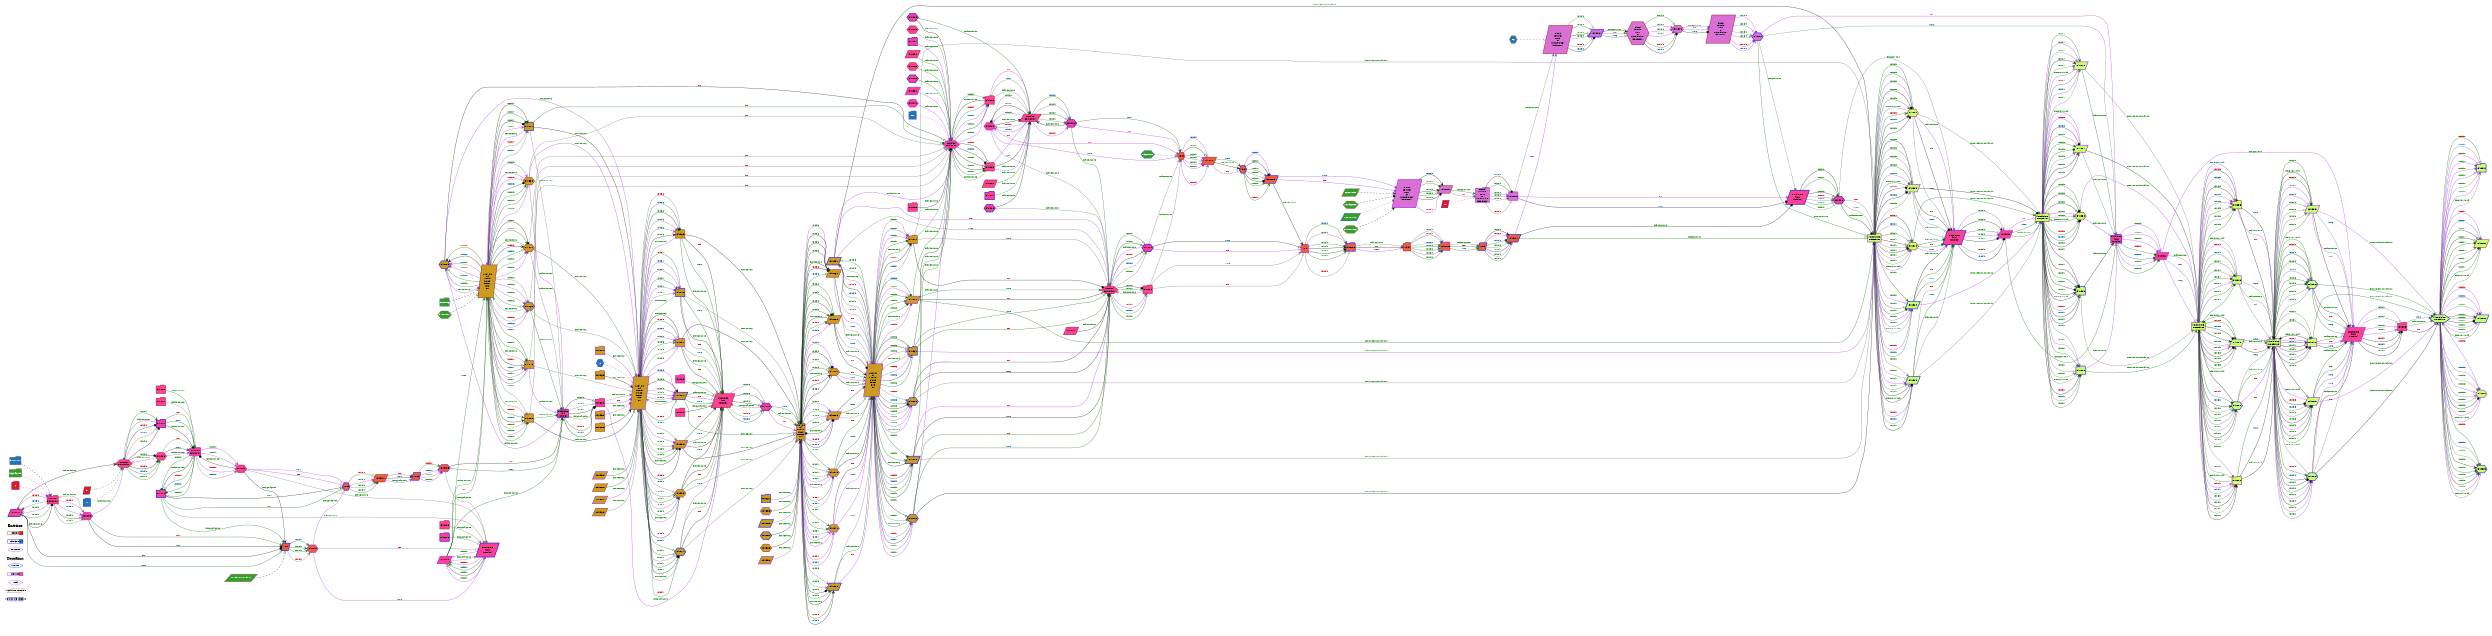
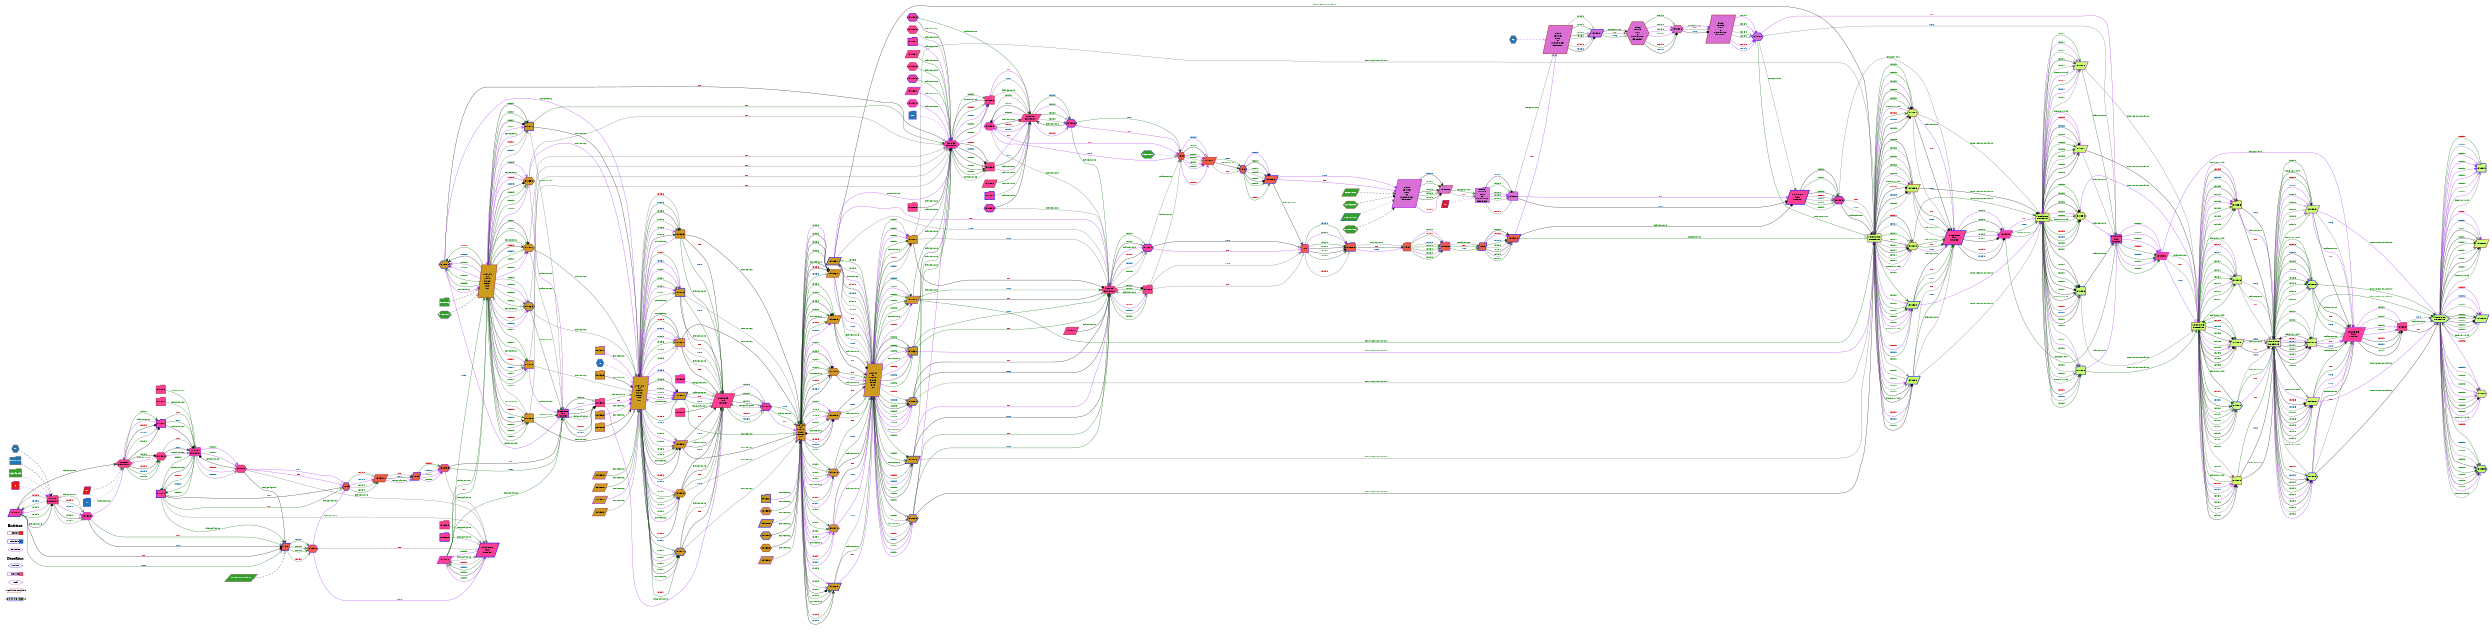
node "Value5.5": color purple -> brown
node "94181007": color brown -> purple
node "11": added
